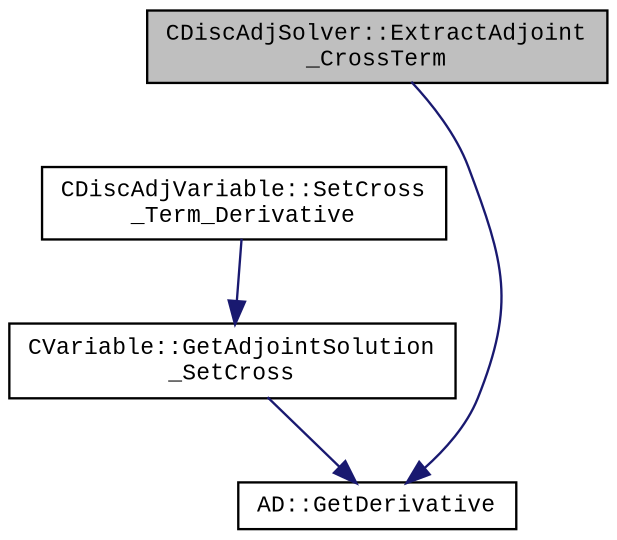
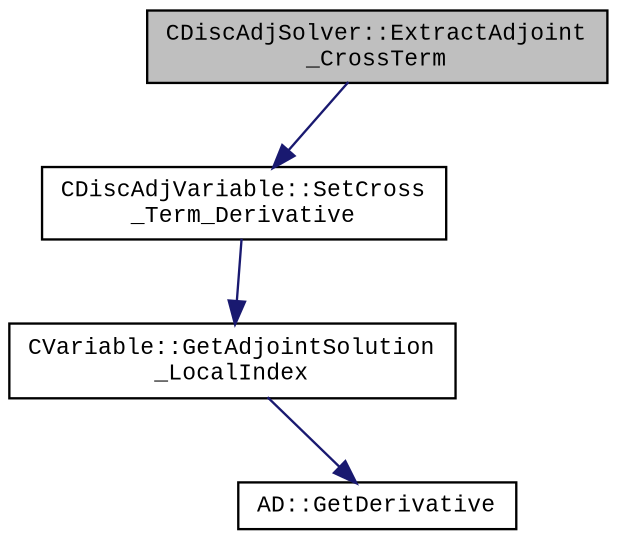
edge "CDiscAdjSolver::ExtractAdjoint _CrossTerm" -> "AD::GetDerivative": now "CDiscAdjSolver::ExtractAdjoint _CrossTerm" -> "CDiscAdjVariable::SetCross _Term_Derivative"
node "CVariable::GetAdjointSolution _SetCross": label "CVariable::GetAdjointSolution _SetCross" -> "CVariable::GetAdjointSolution _LocalIndex"
